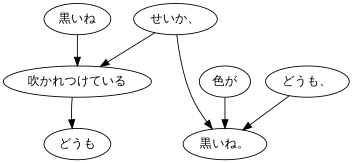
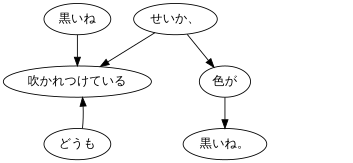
edge "せいか、" -> "黒いね。": now "せいか、" -> "色が"
node "どうも、": removed
edge "吹かれつけている" -> "どうも": reversed
